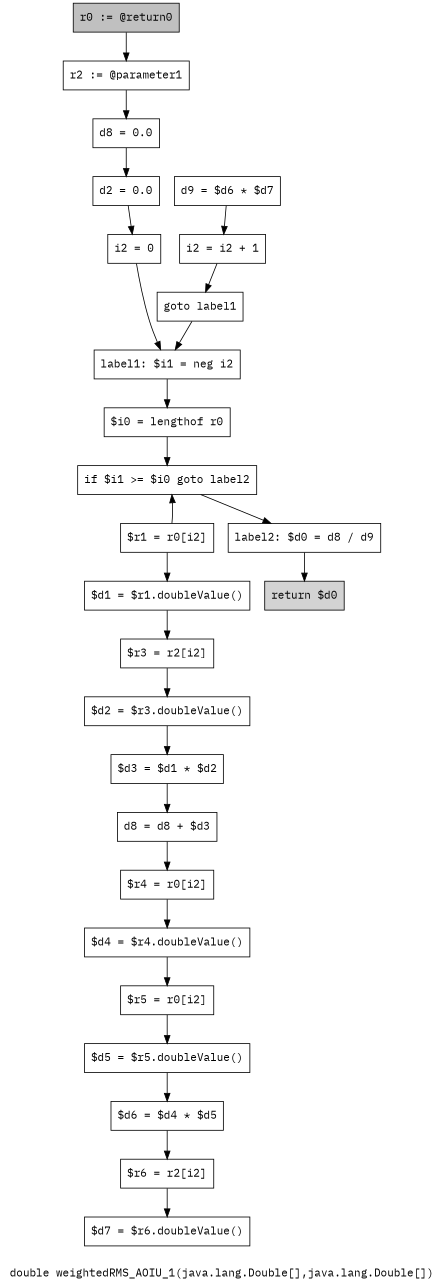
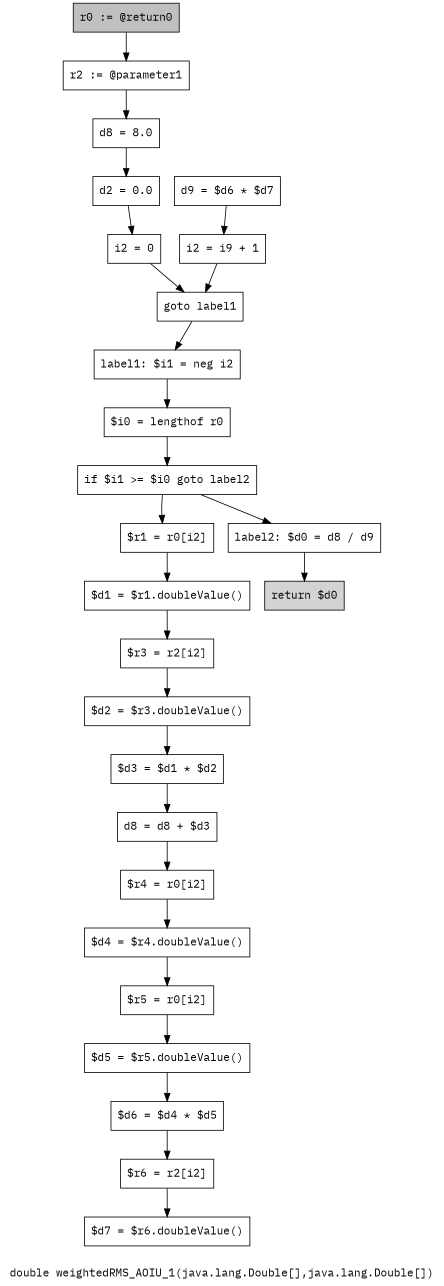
node "d8 = 0.0": label "d8 = 0.0" -> "d8 = 8.0"
node "i2 = i2 + 1": label "i2 = i2 + 1" -> "i2 = i9 + 1"
edge "i2 = 0" -> "label1: $i1 = neg i2": now "i2 = 0" -> "goto label1"
edge "$r1 = r0[i2]" -> "if $i1 >= $i0 goto label2": reversed
